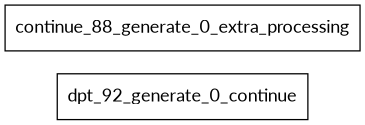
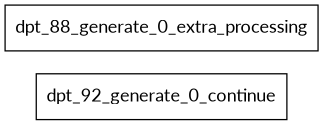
node "continue_88_generate_0_extra_processing": label "continue_88_generate_0_extra_processing" -> "dpt_88_generate_0_extra_processing"
